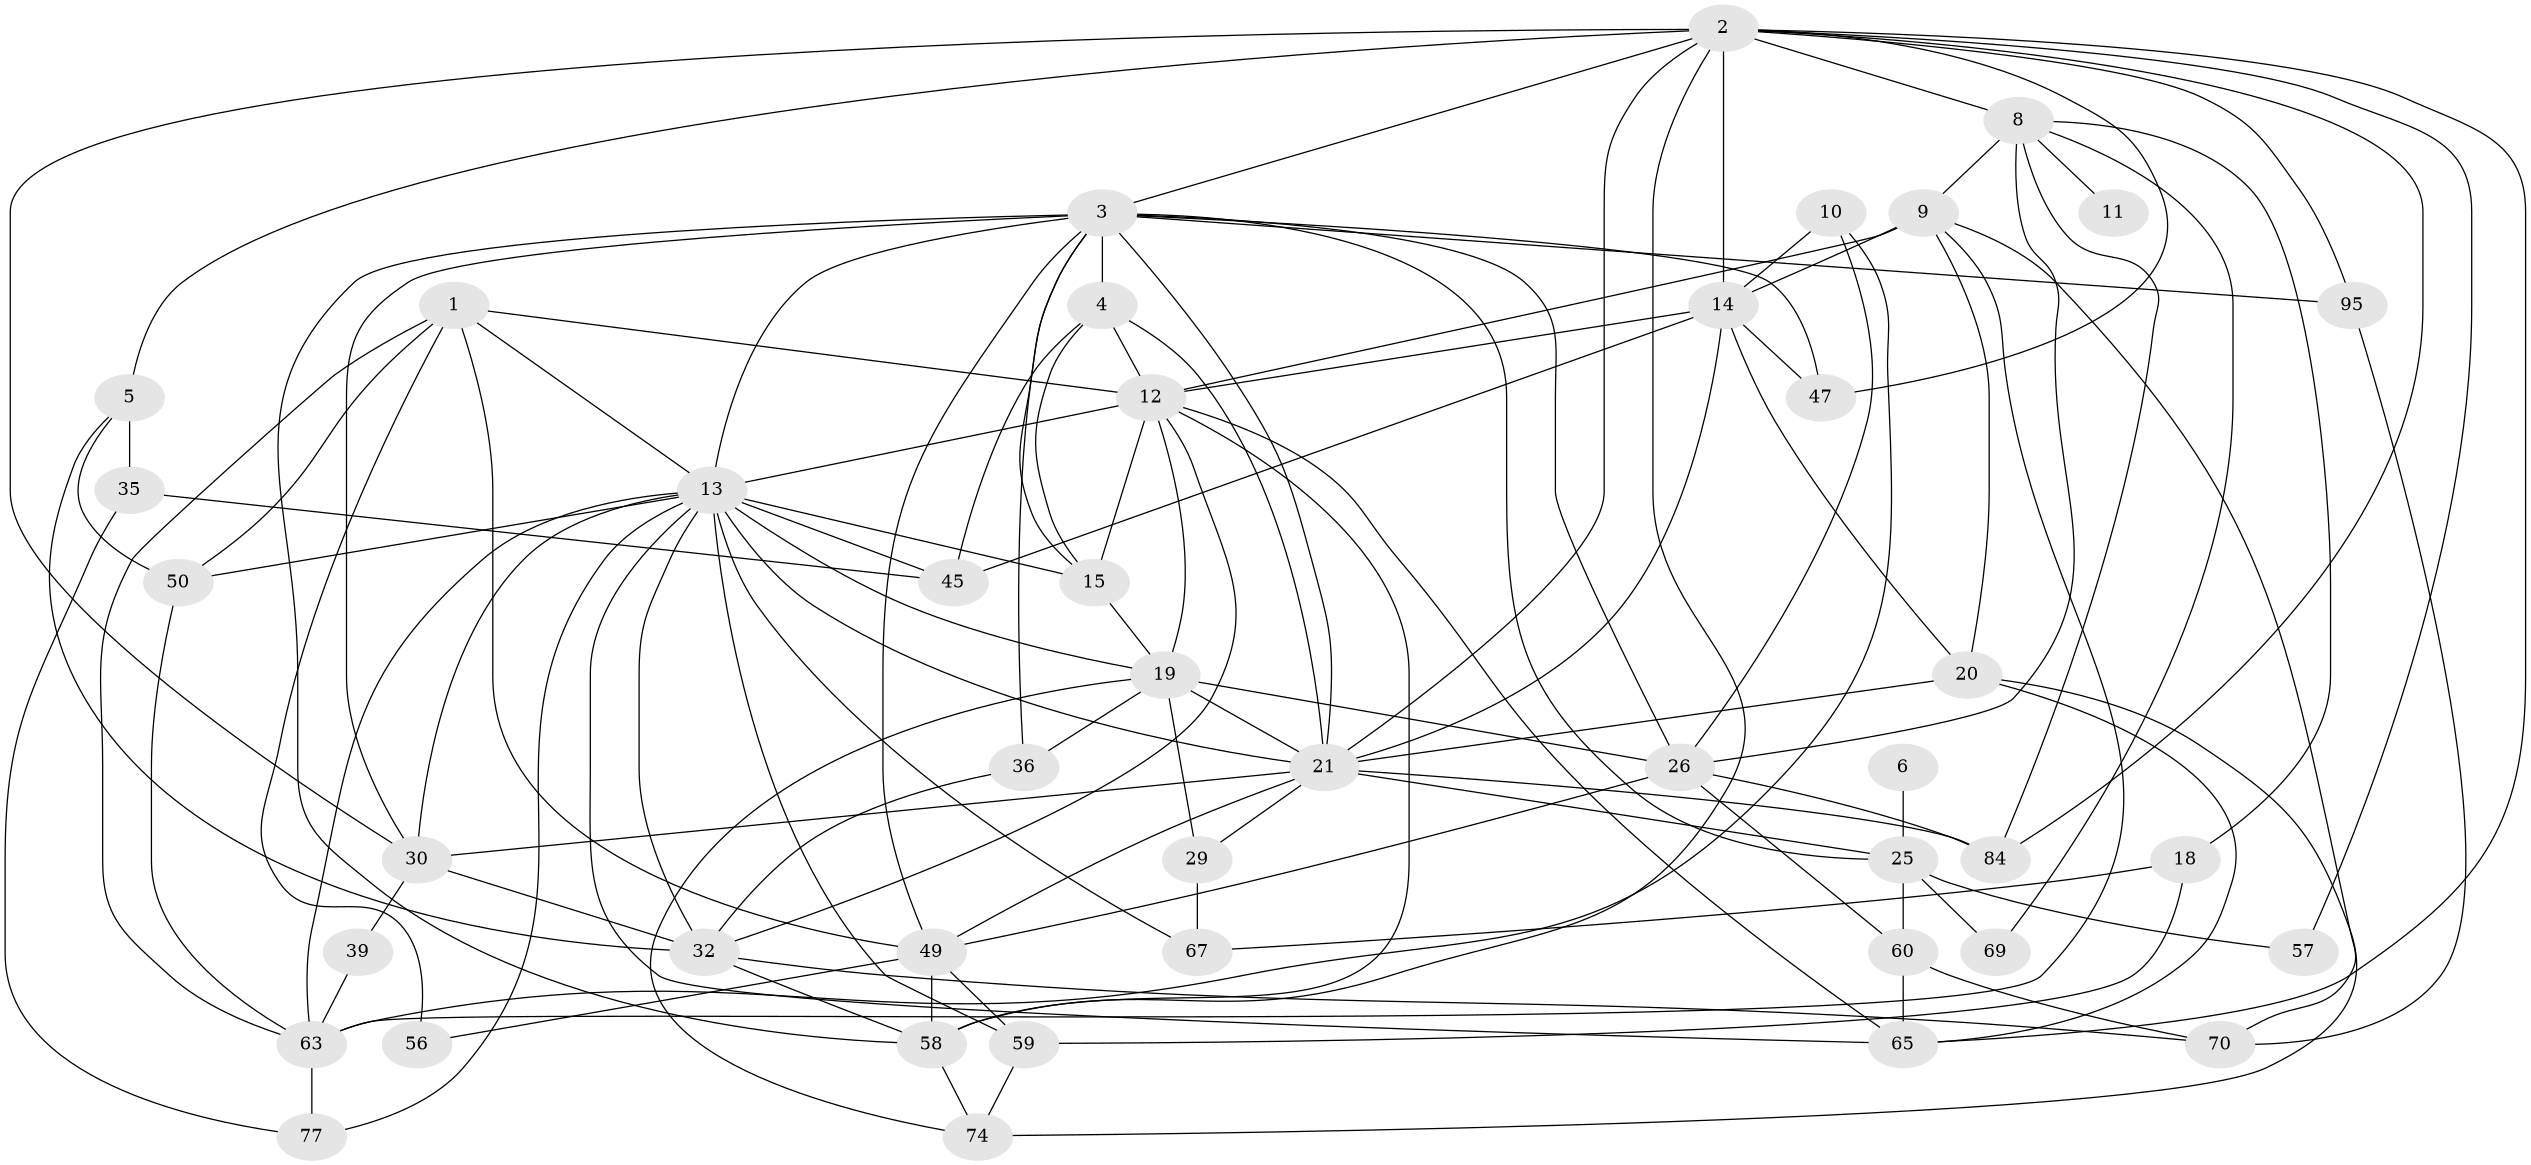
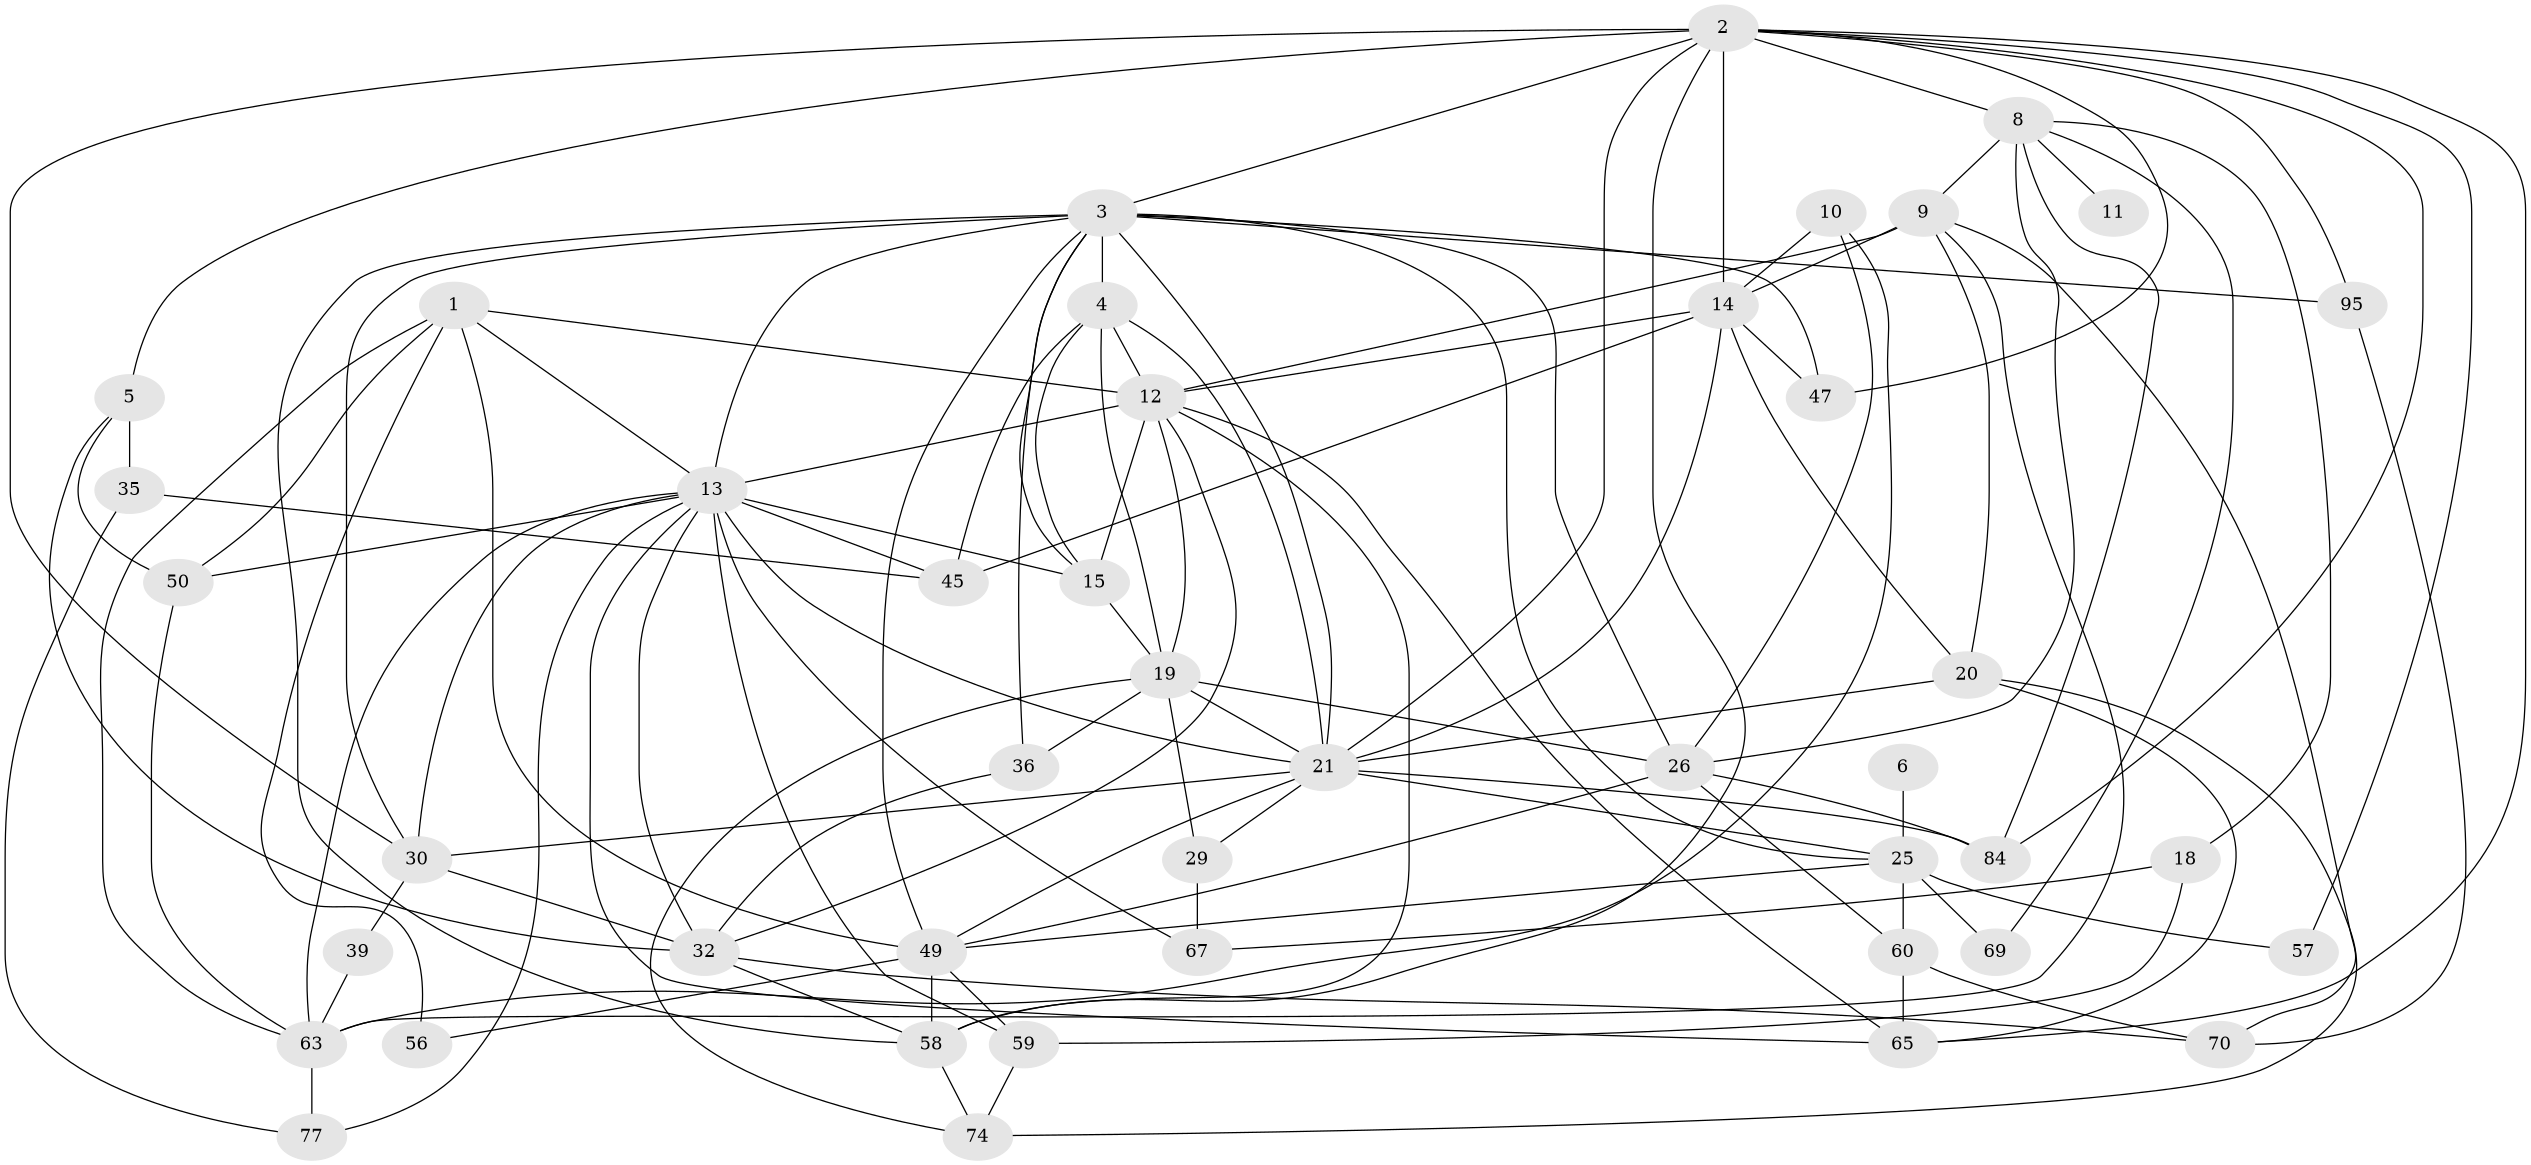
edge "13" -- "19": now "4" -- "19"
edge "25" -- "49": added
